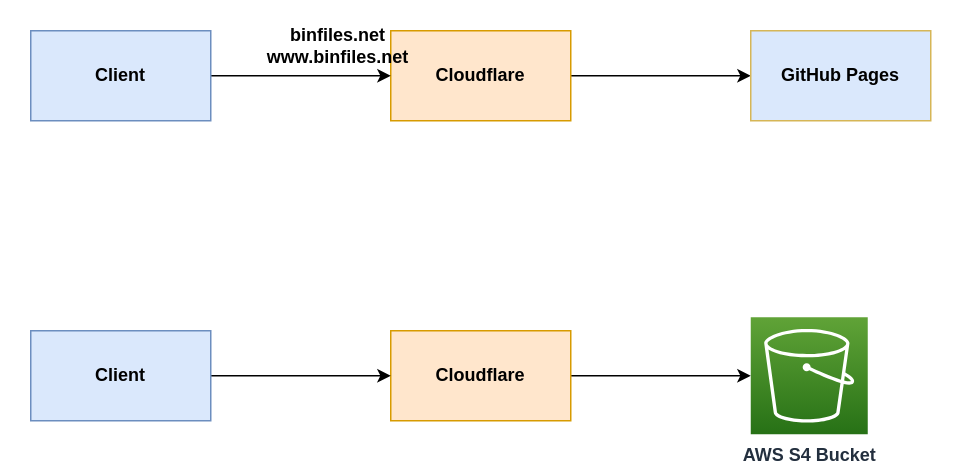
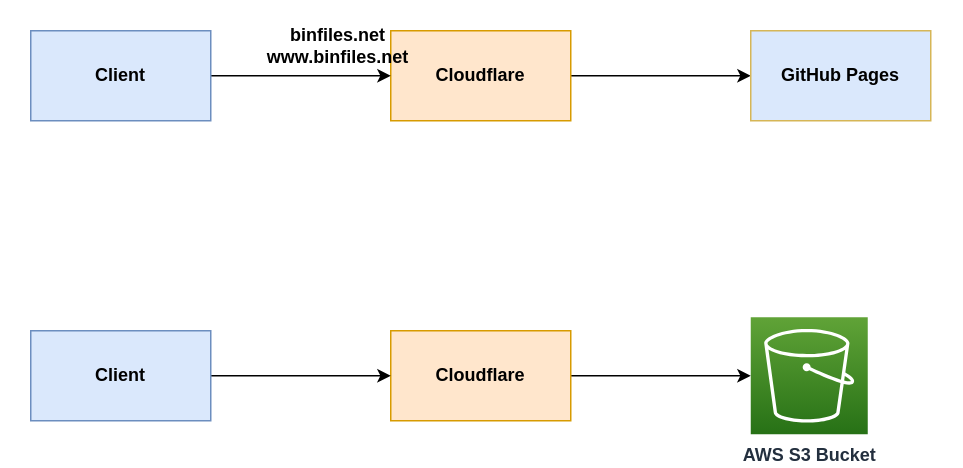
node "AWS S4 Bucket": label "AWS S4 Bucket" -> "AWS S3 Bucket"
